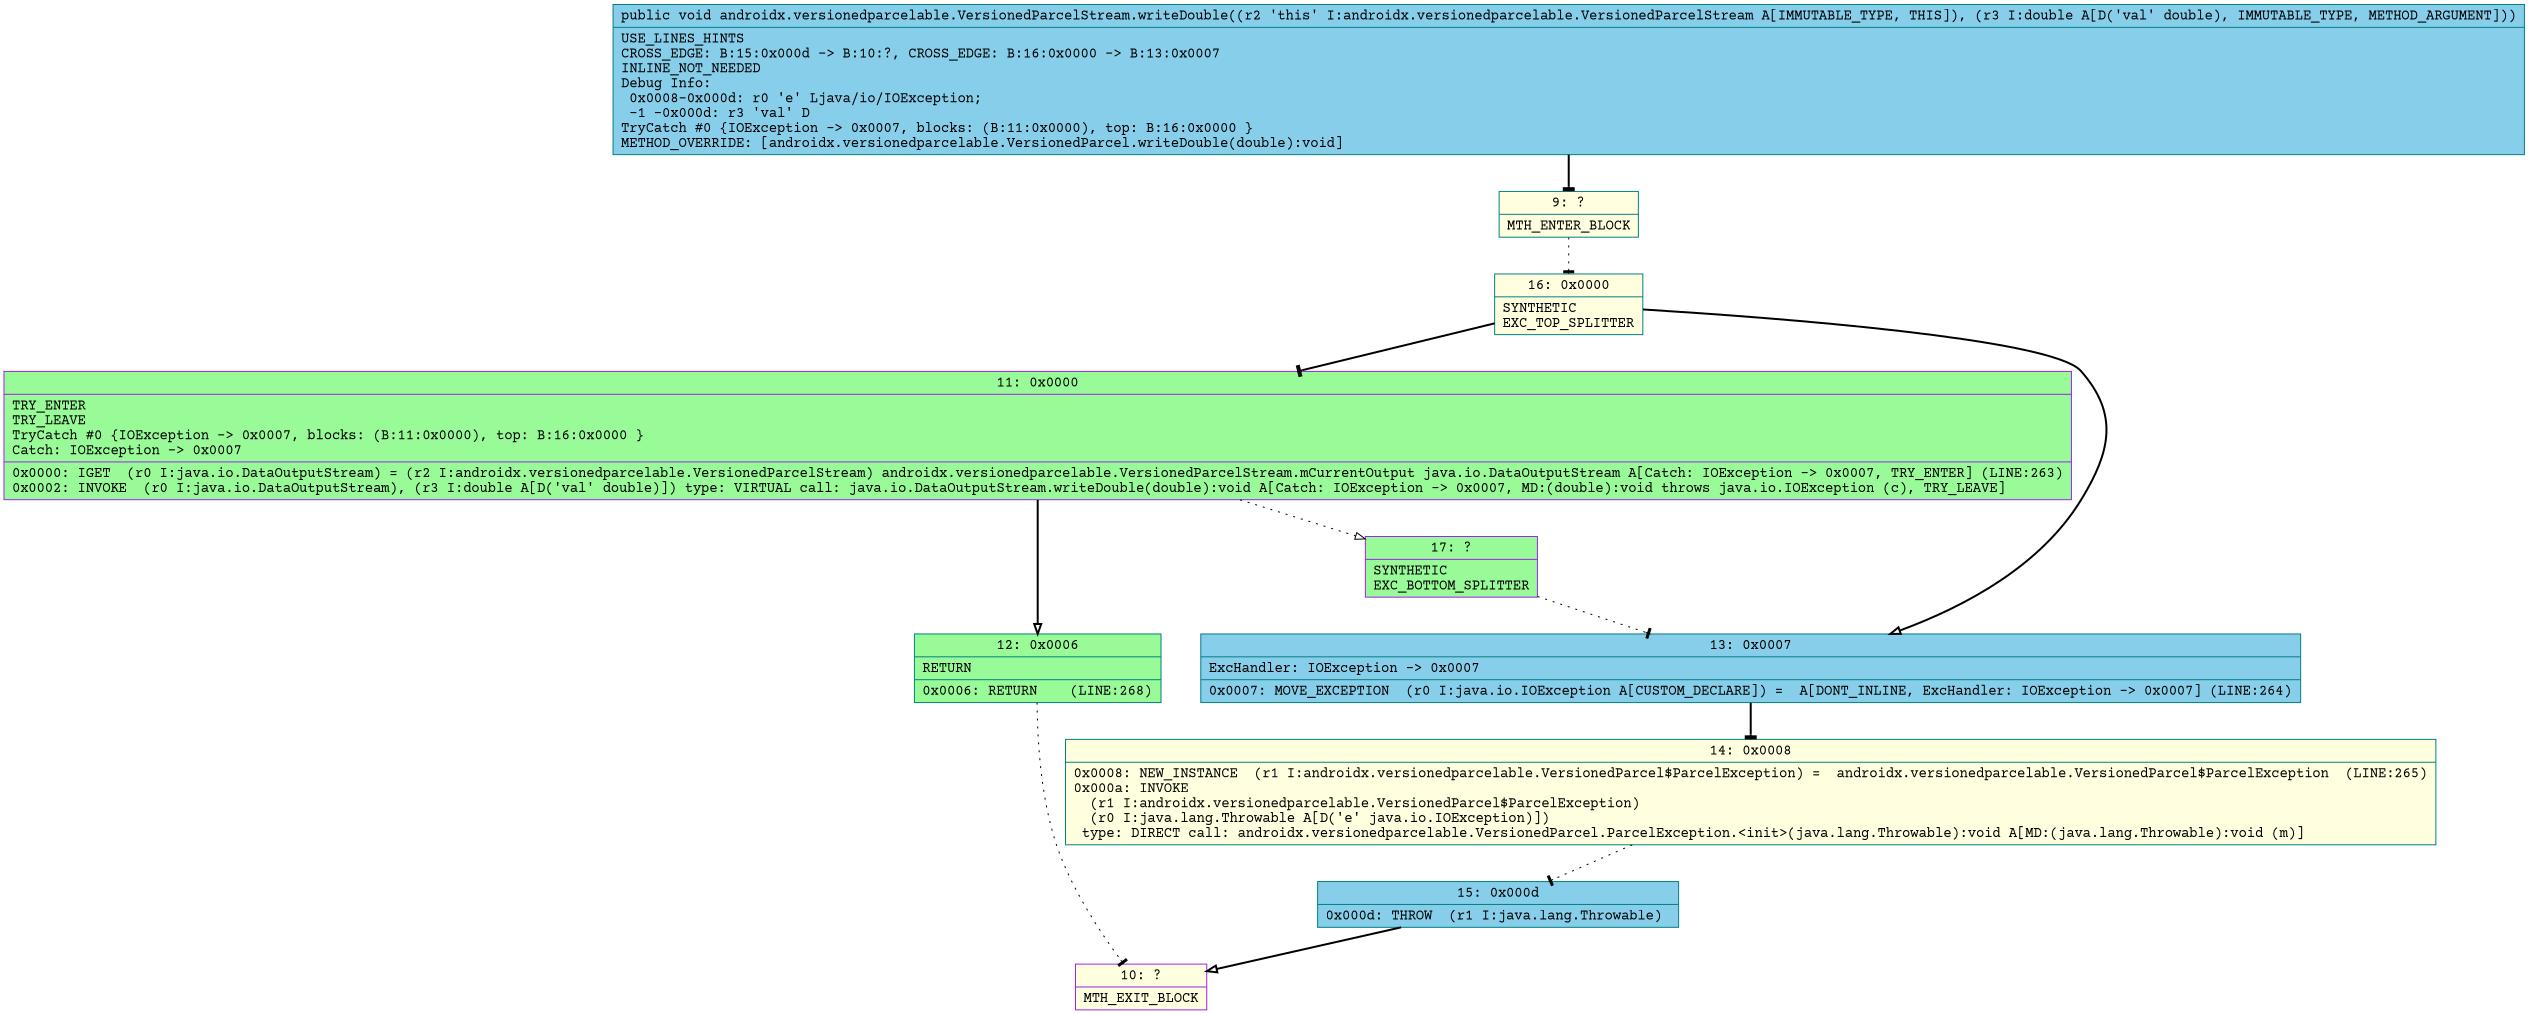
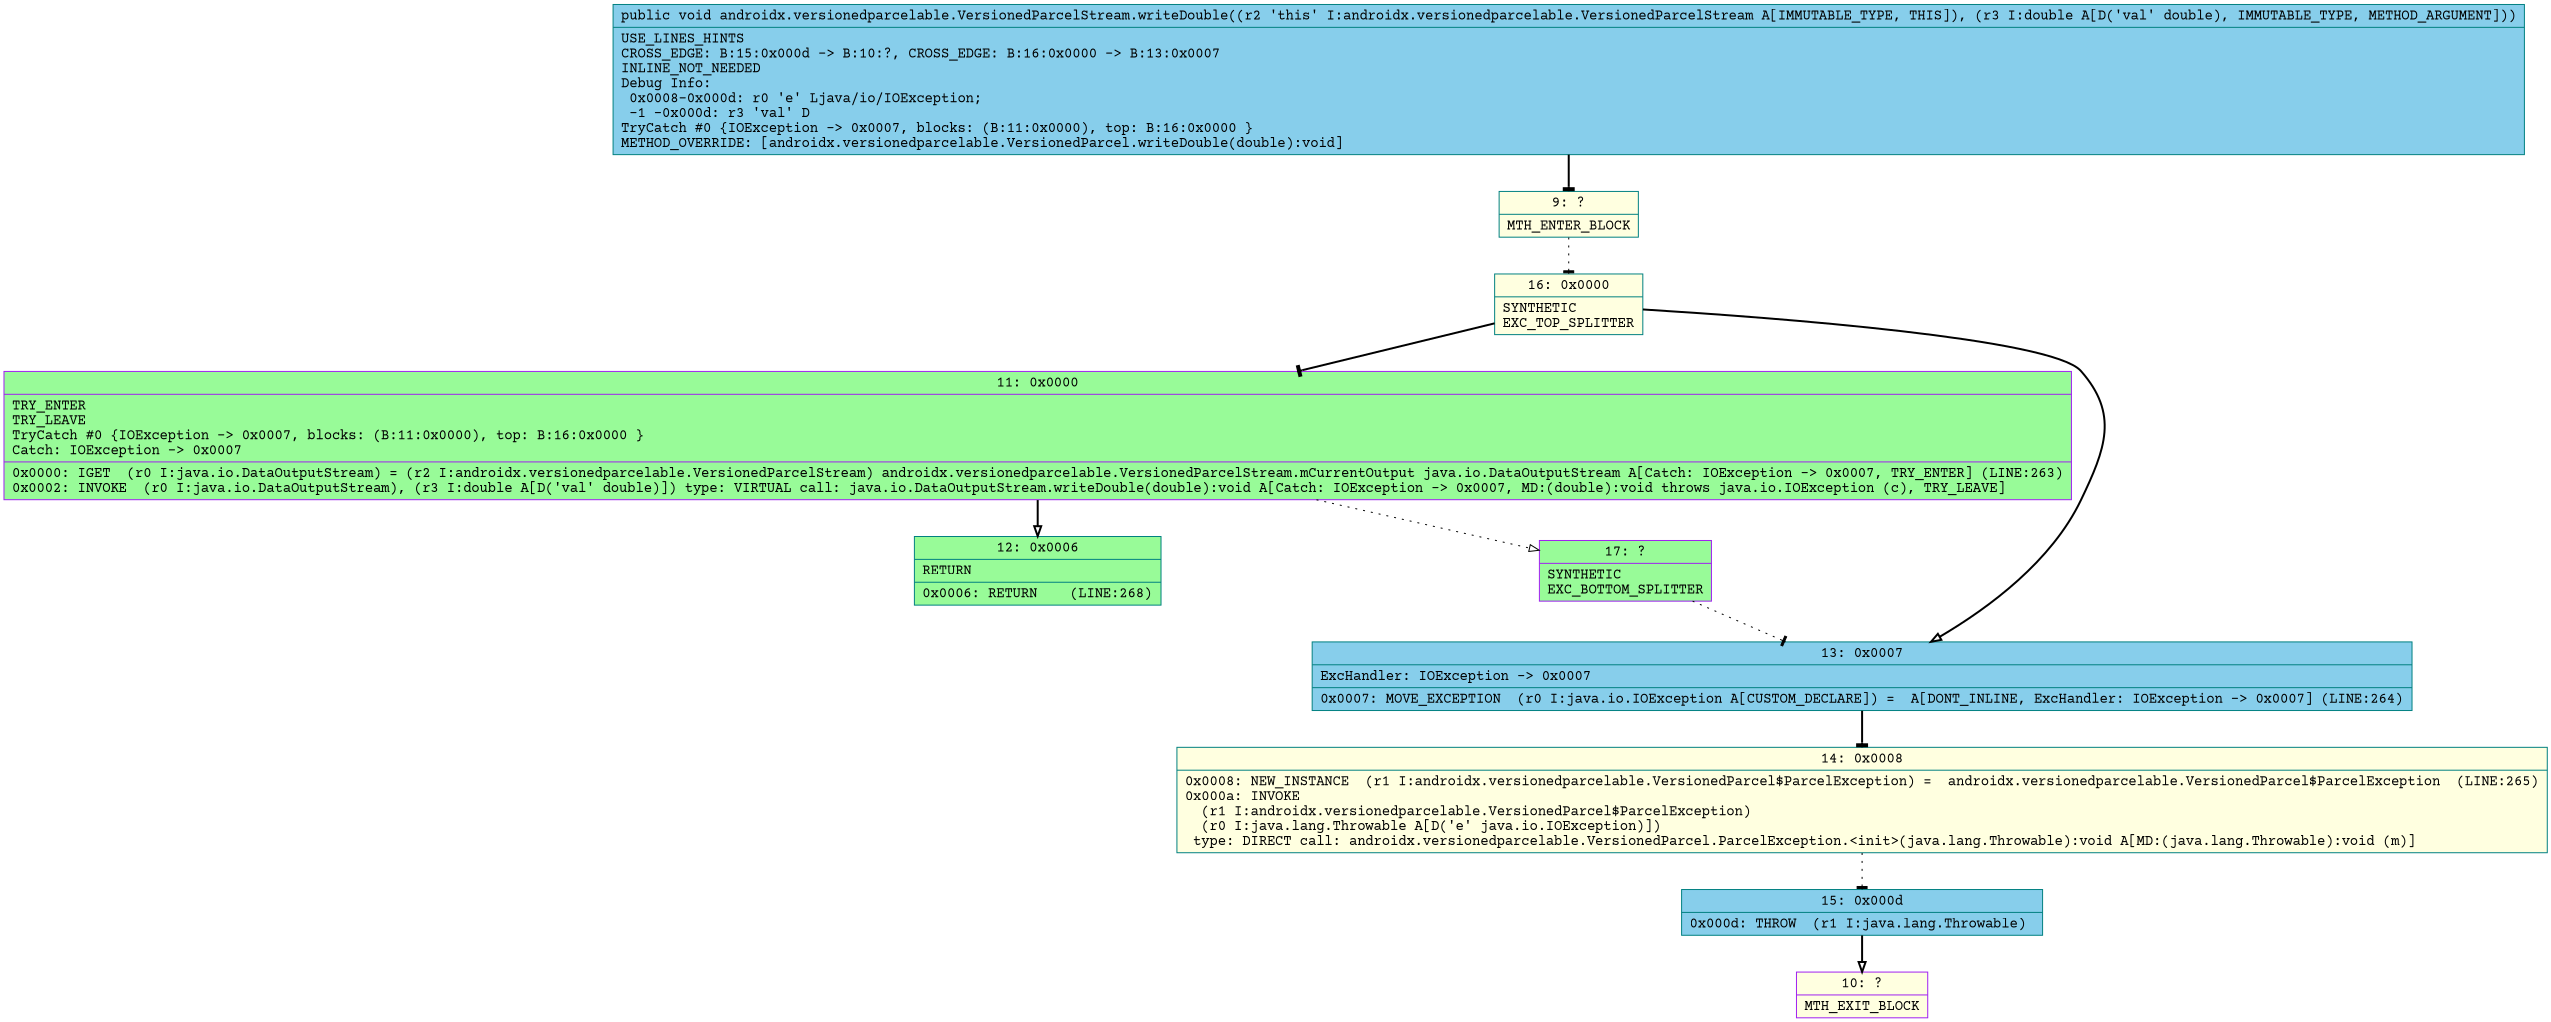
edge "12: 0x0006" -> "10: ?": removed
